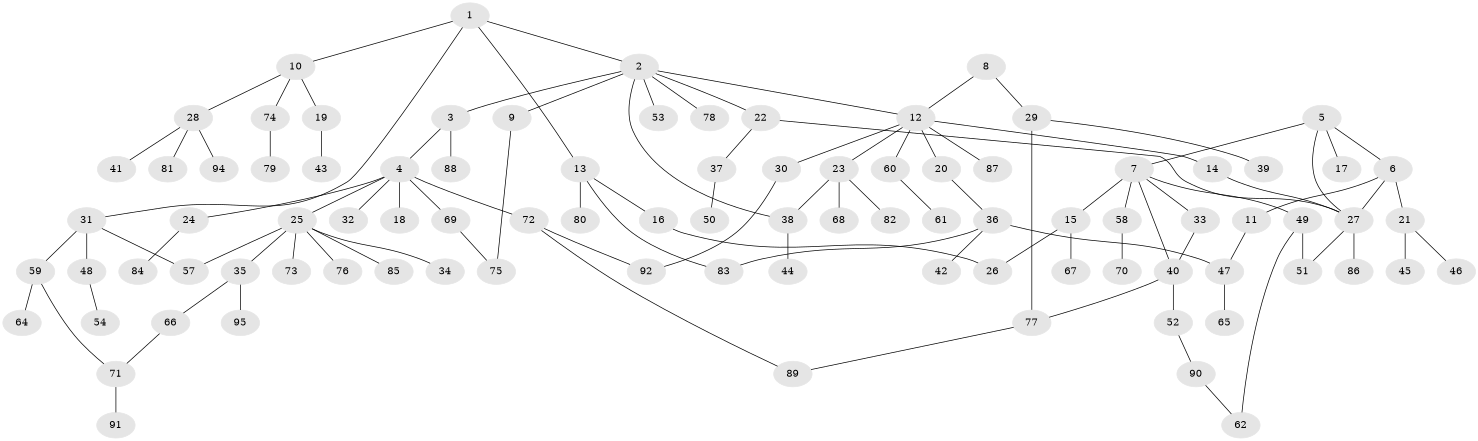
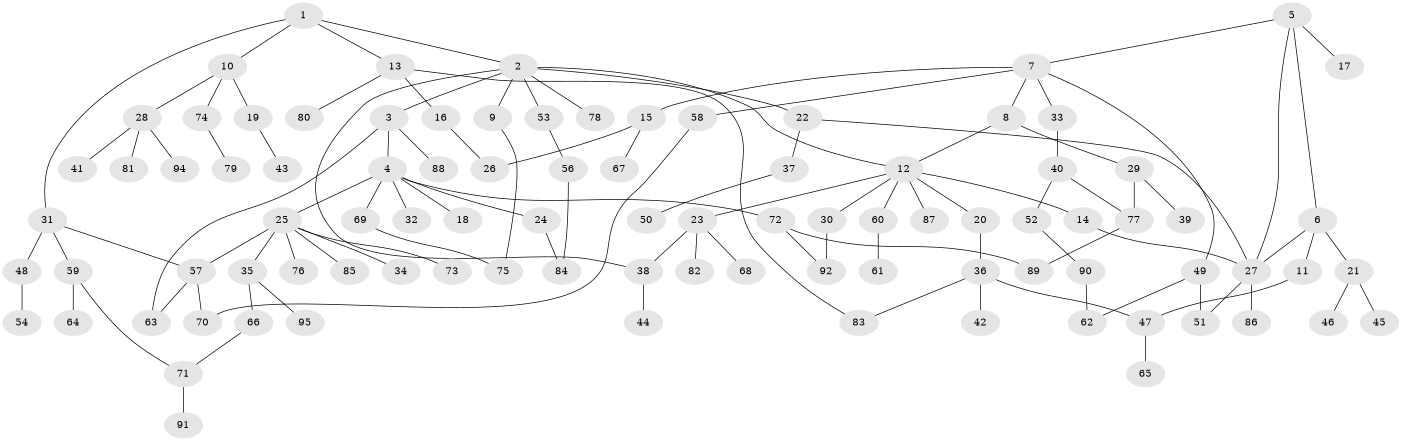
node "56": added
edge "7" -- "40": now "7" -- "8"
edge "57" -- "70": added
node "63": added
